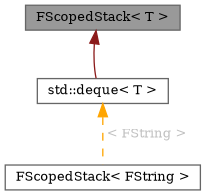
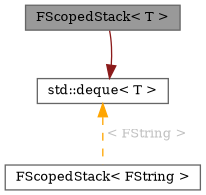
edge "std::deque< T >" -> "FScopedStack< T >": reversed
